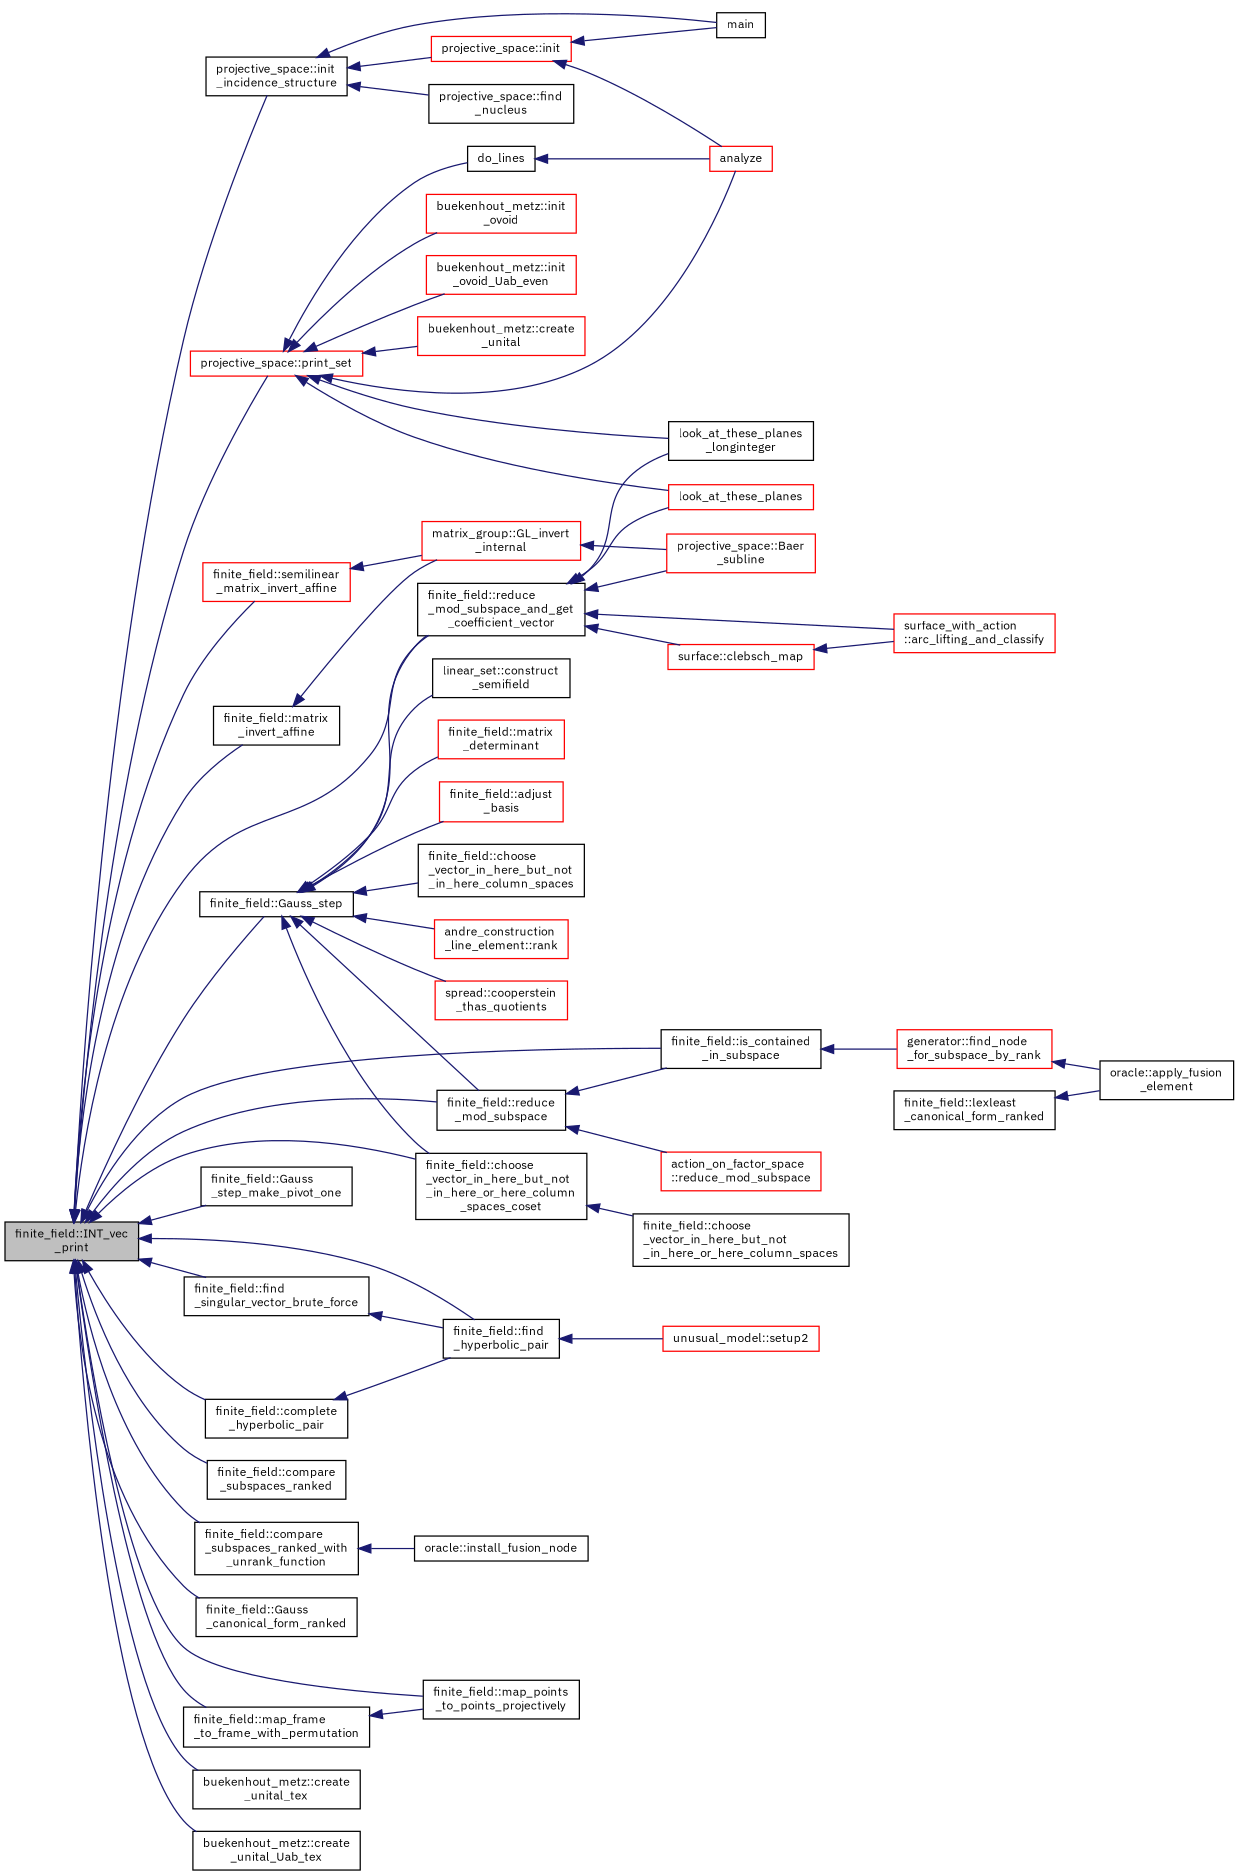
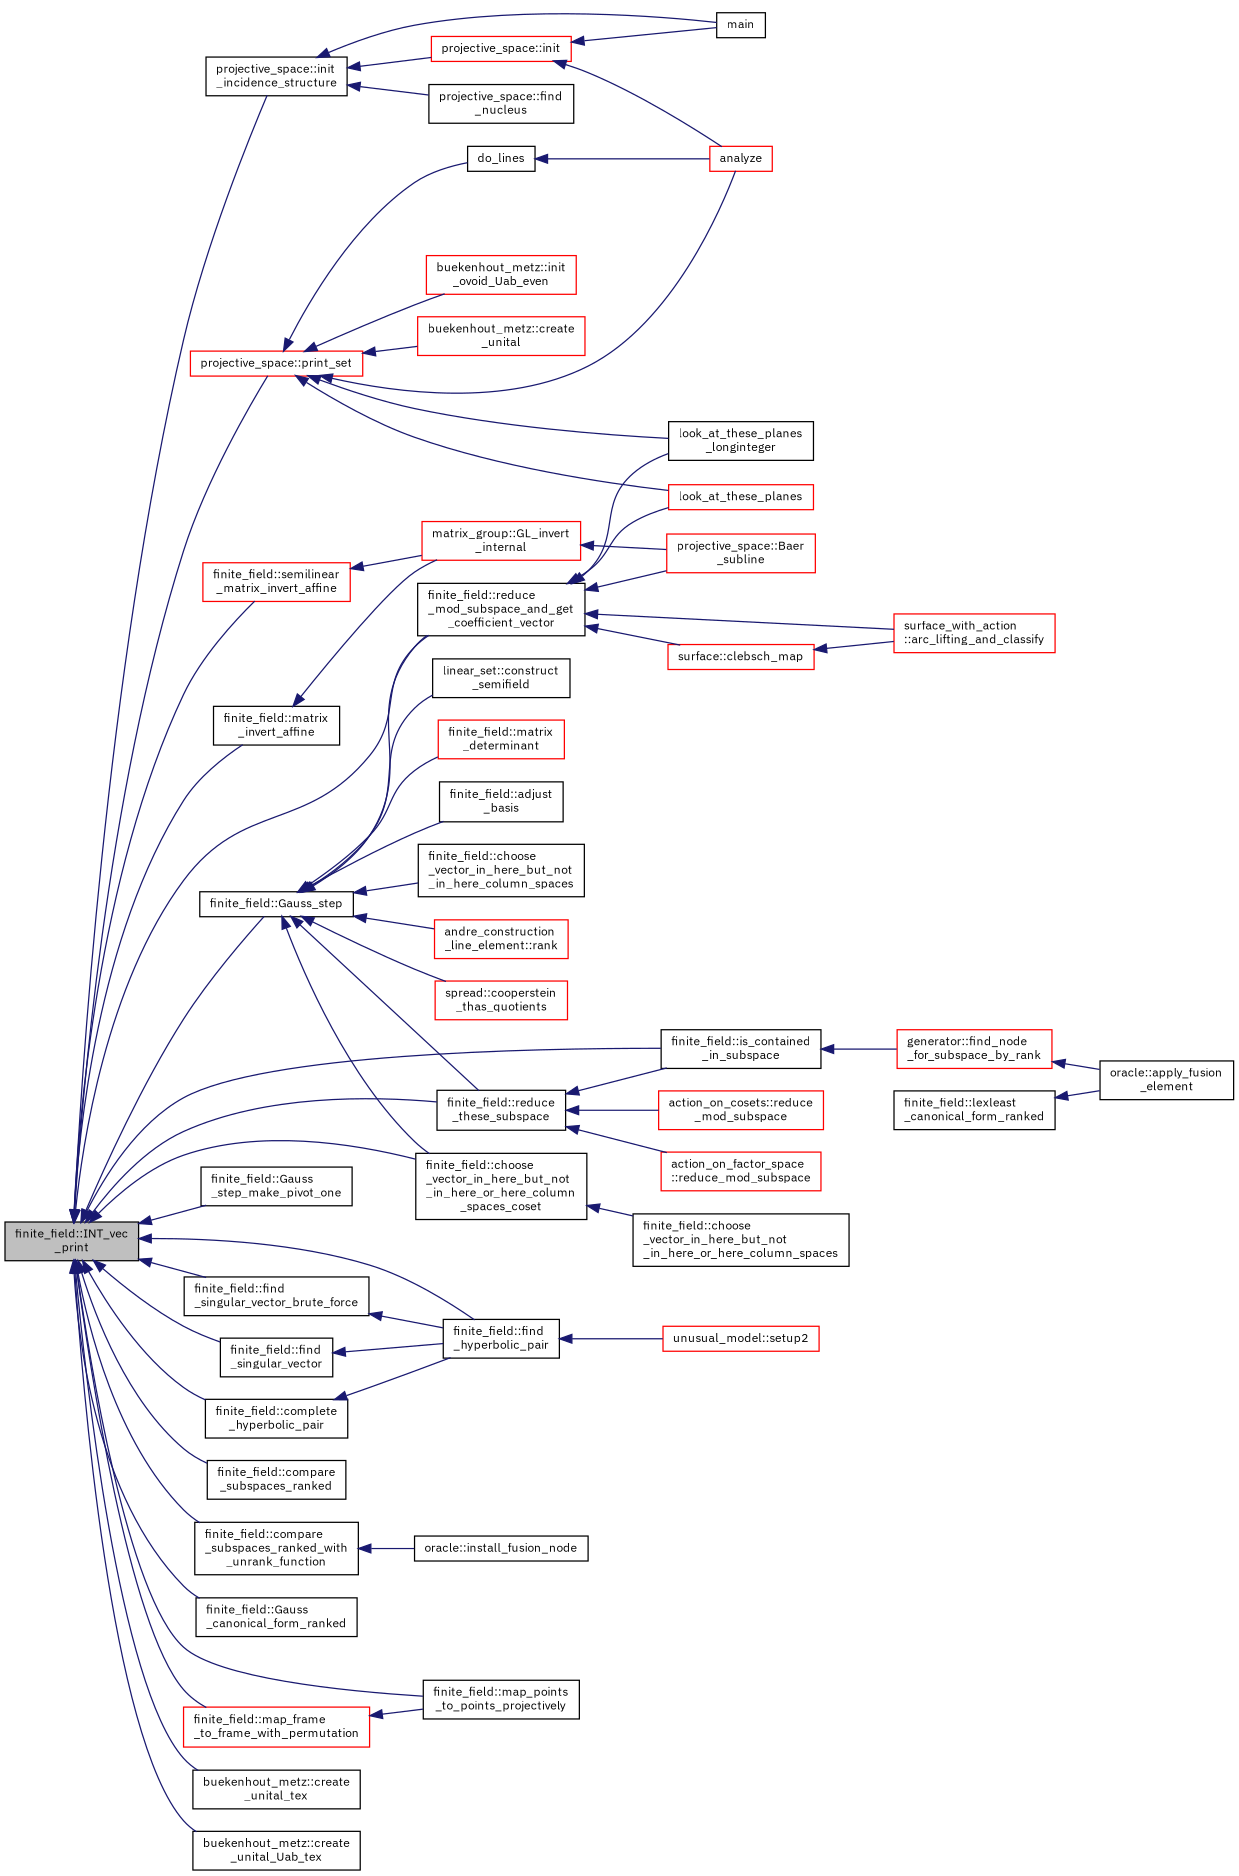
node "buekenhout_metz::init _ovoid": removed
node "finite_field::adjust _basis": color red -> black
node "finite_field::reduce _mod_subspace": label "finite_field::reduce _mod_subspace" -> "finite_field::reduce _these_subspace"
node "action_on_cosets::reduce _mod_subspace": added
node "finite_field::find _singular_vector": added
node "finite_field::map_frame _to_frame_with_permutation": color black -> red
